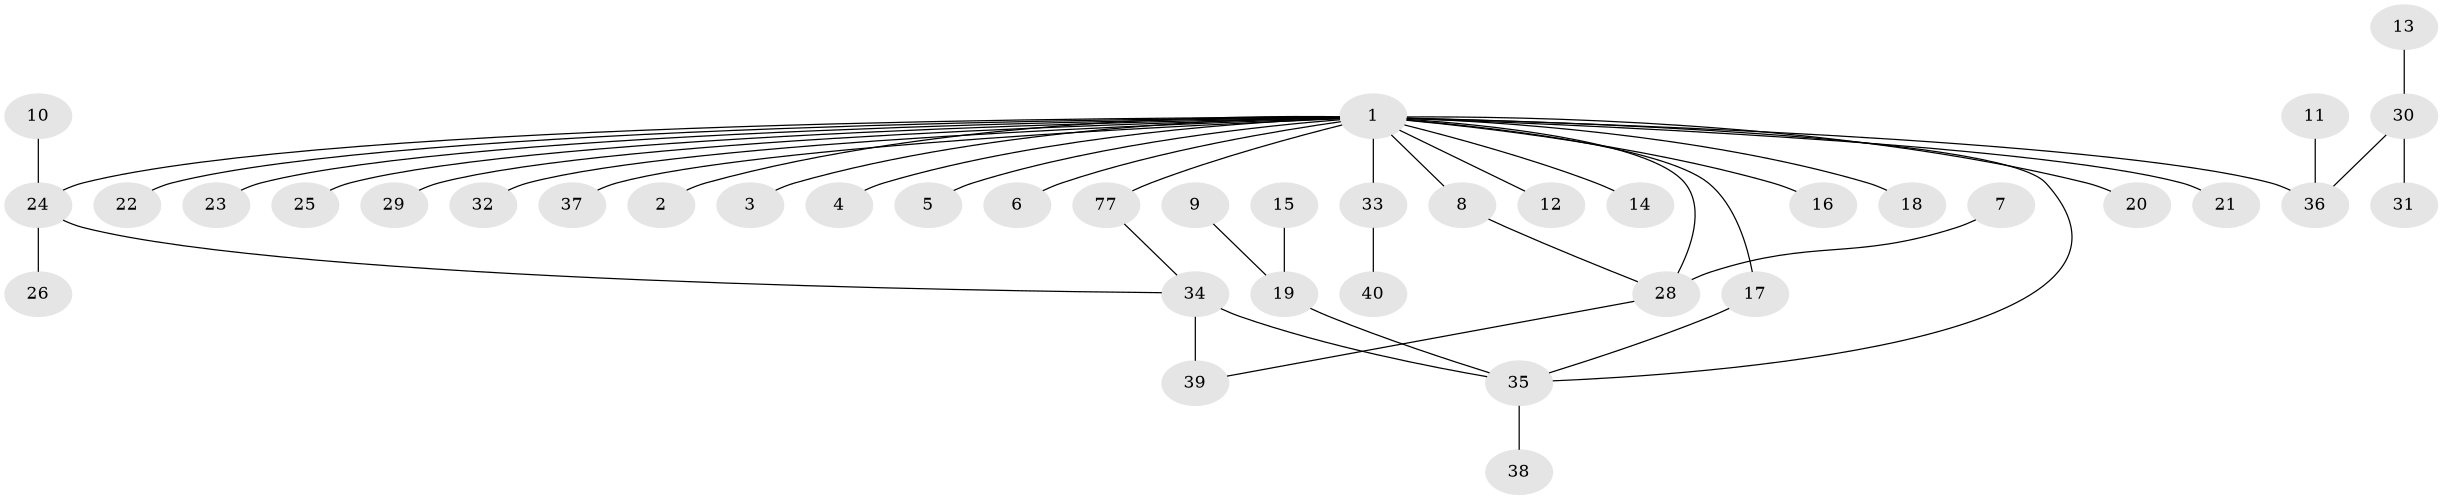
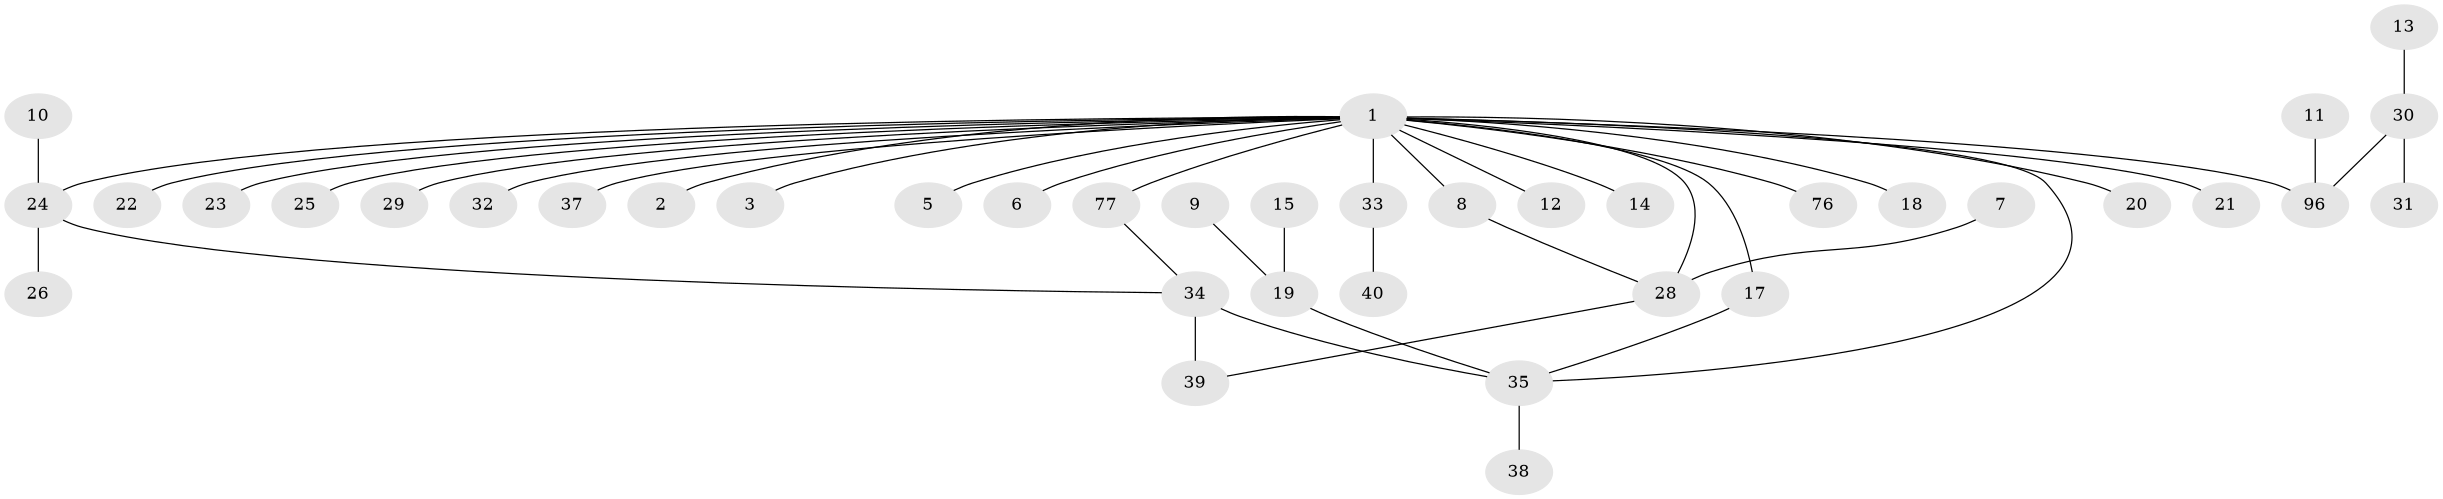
node "4": removed
node "16": label "16" -> "76"
node "36": label "36" -> "96"
